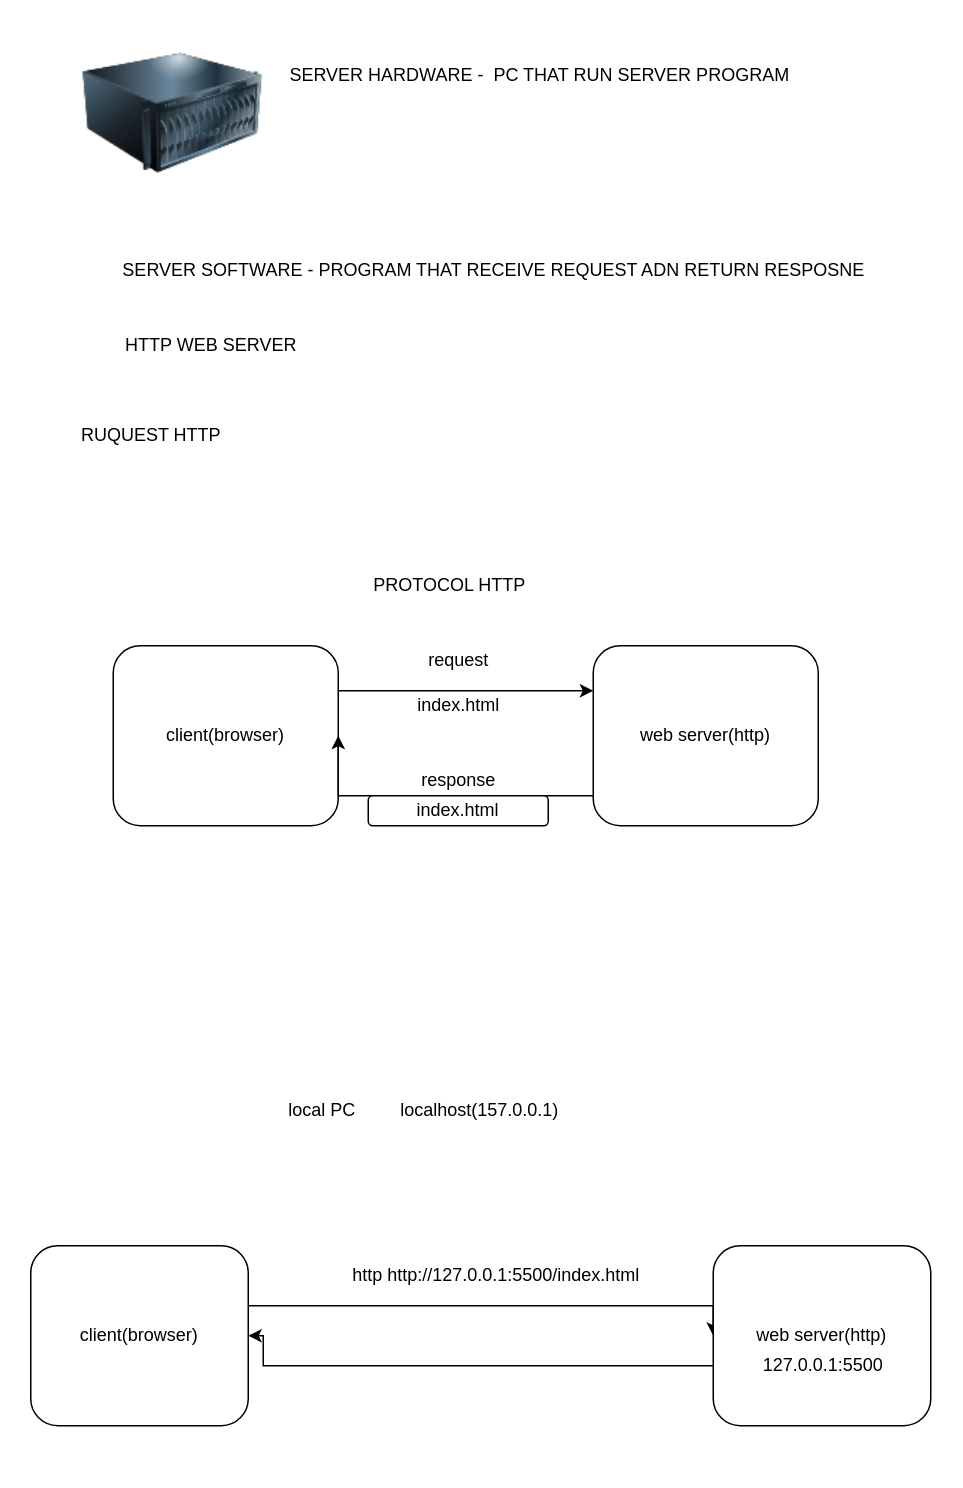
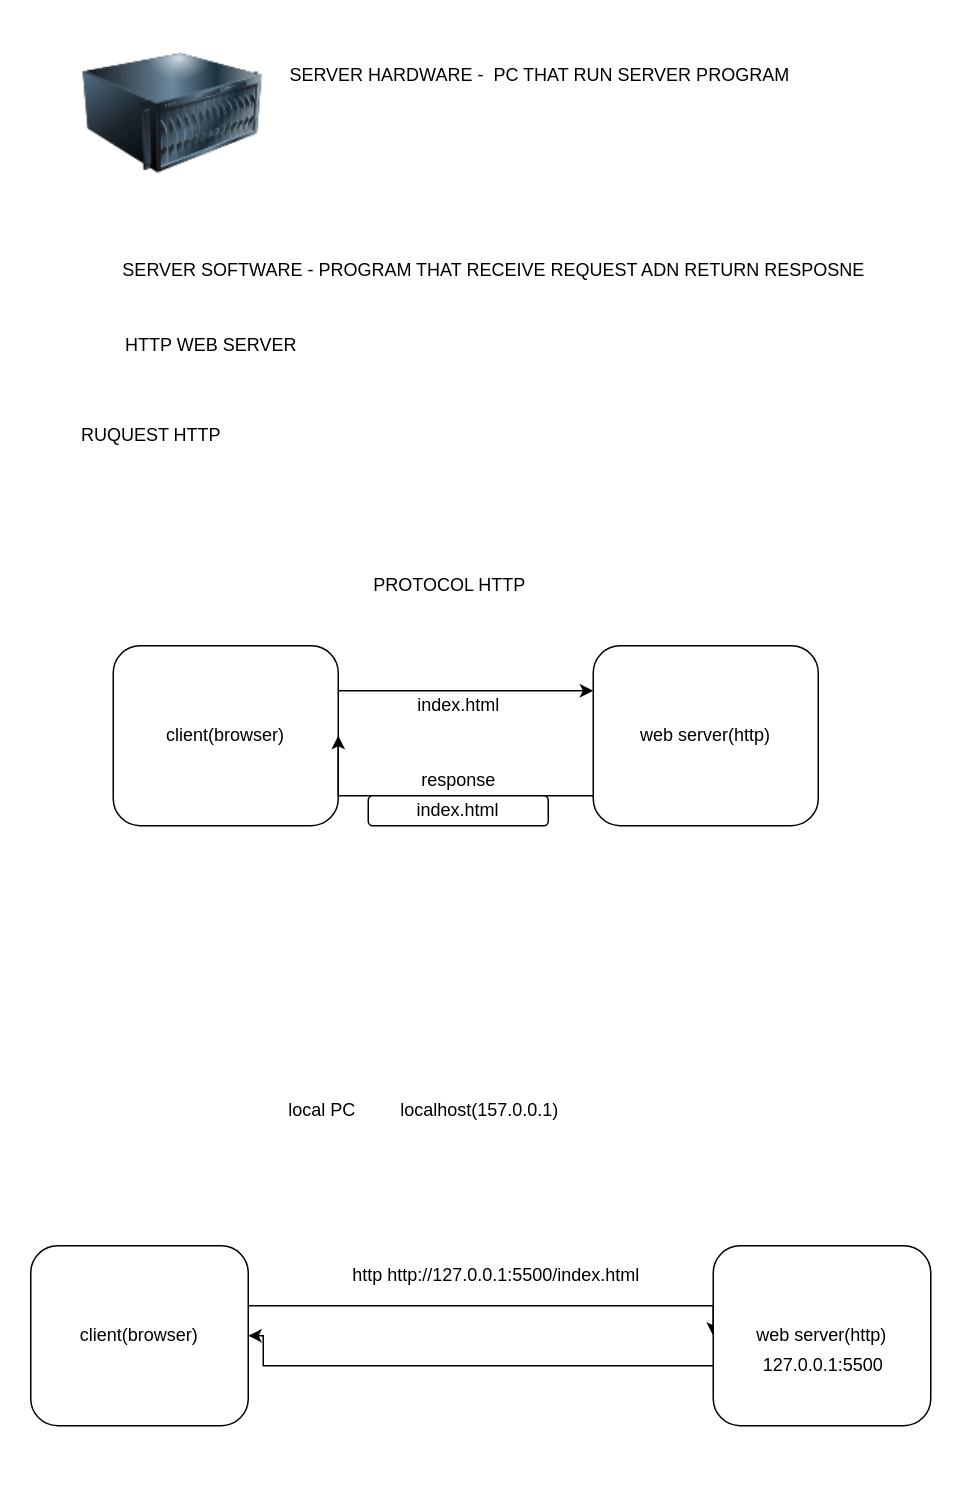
node "request": removed
